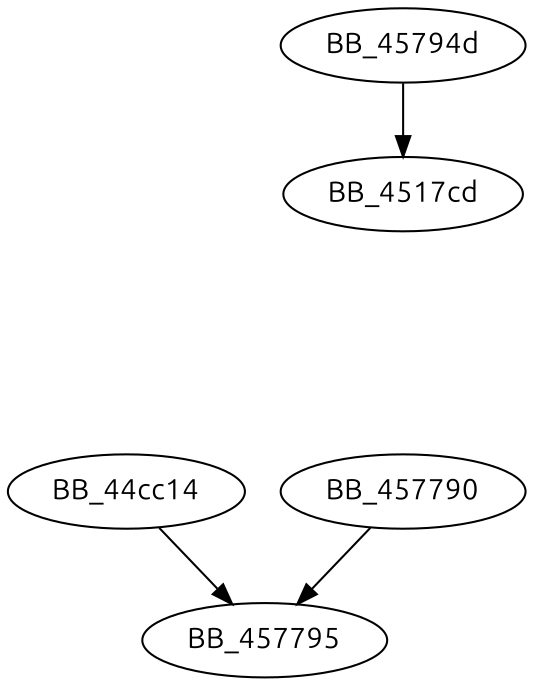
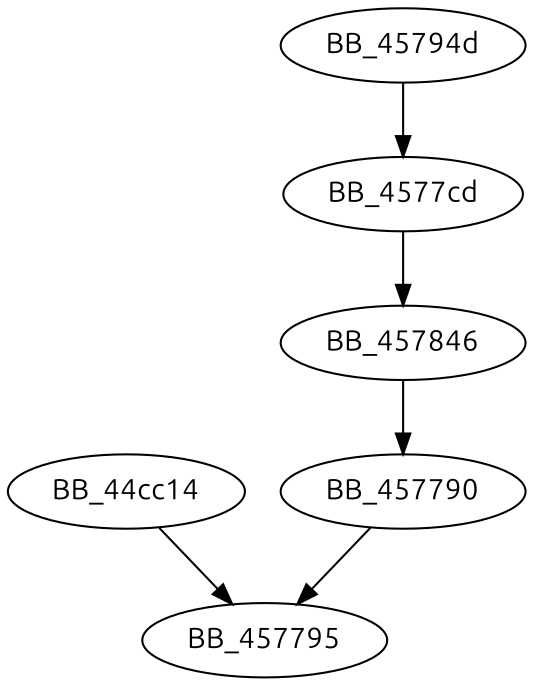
node "BB_4517cd": label "BB_4517cd" -> "BB_4577cd"
node "BB_457846": added
